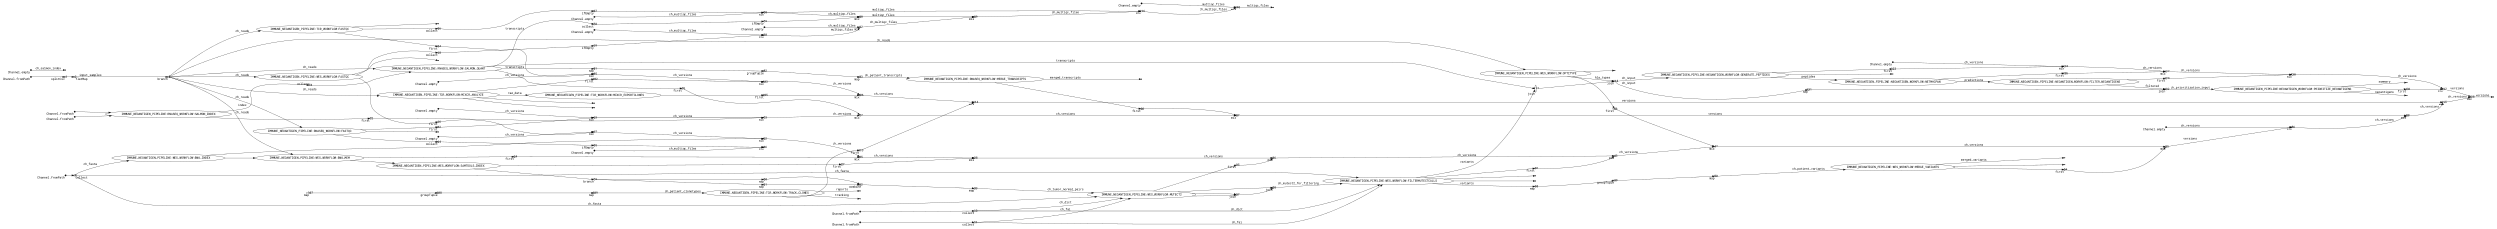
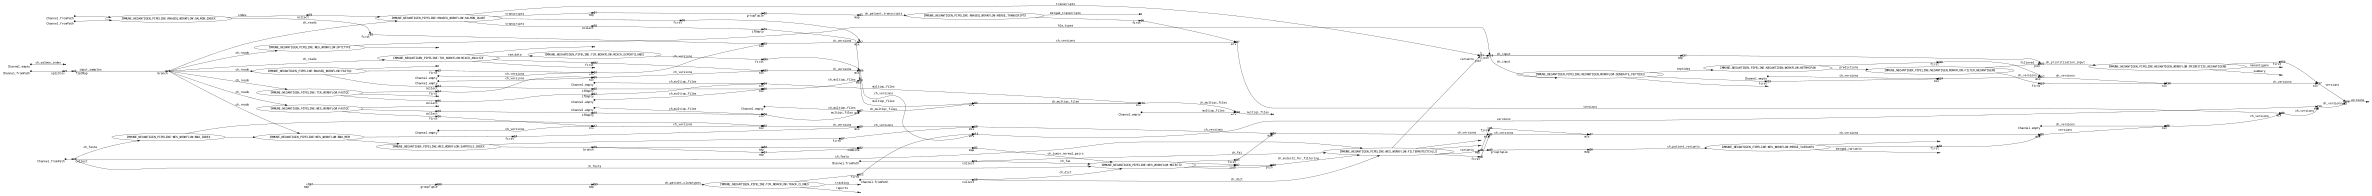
edge "v98 mix" -> "v80 mix": now "v66 mix" -> "v80 mix"
edge "IMMUNE_NEOANTIGEN_PIPELINE:WES_WORKFLOW:OPTITYPE" -> "v46 first": now "v48 map" -> "v46 first"
